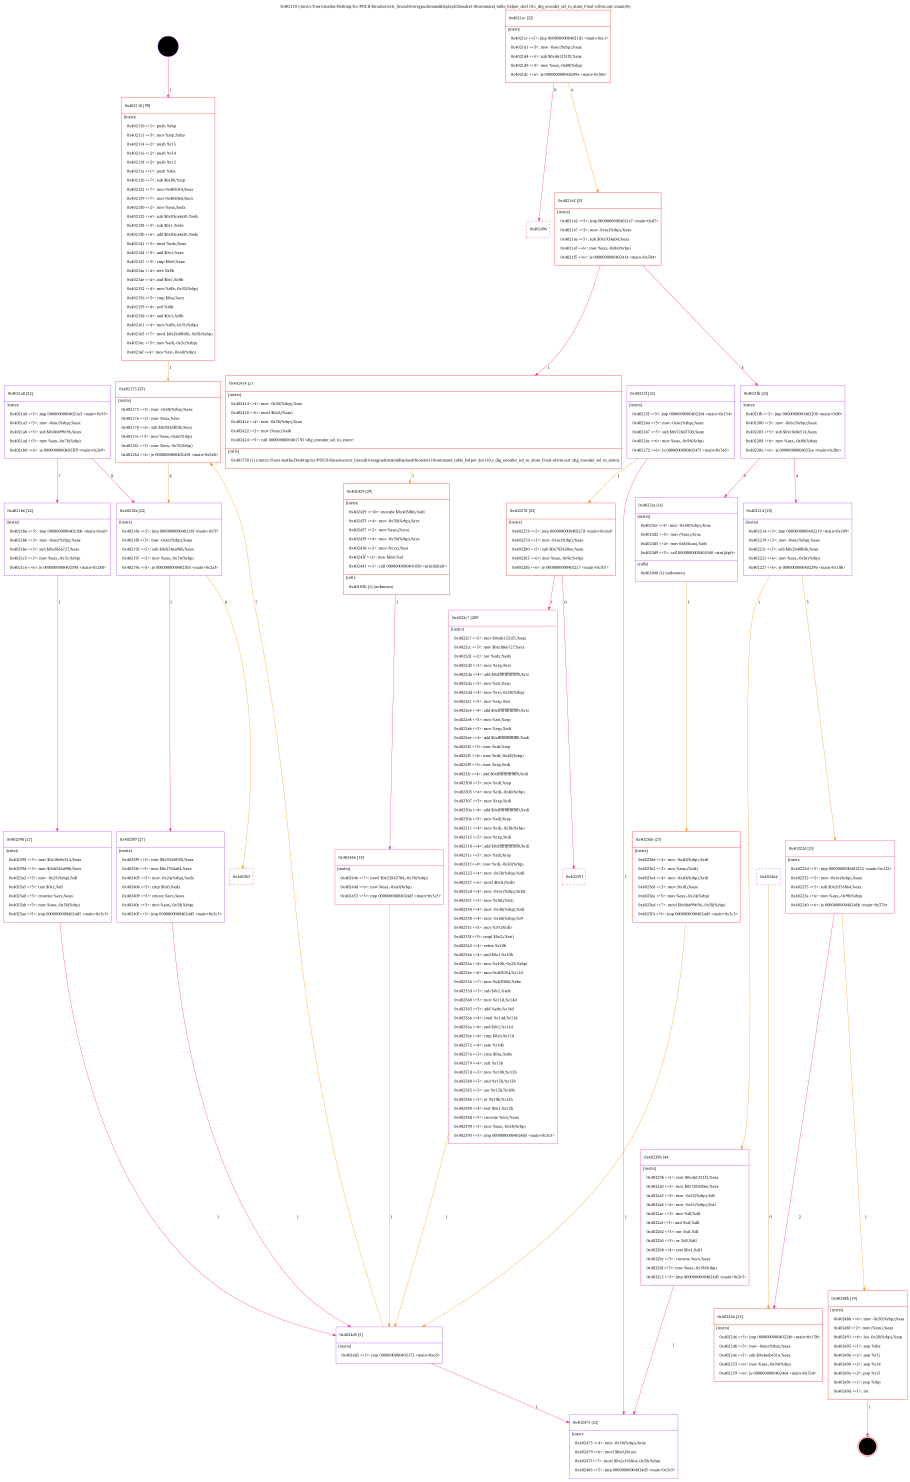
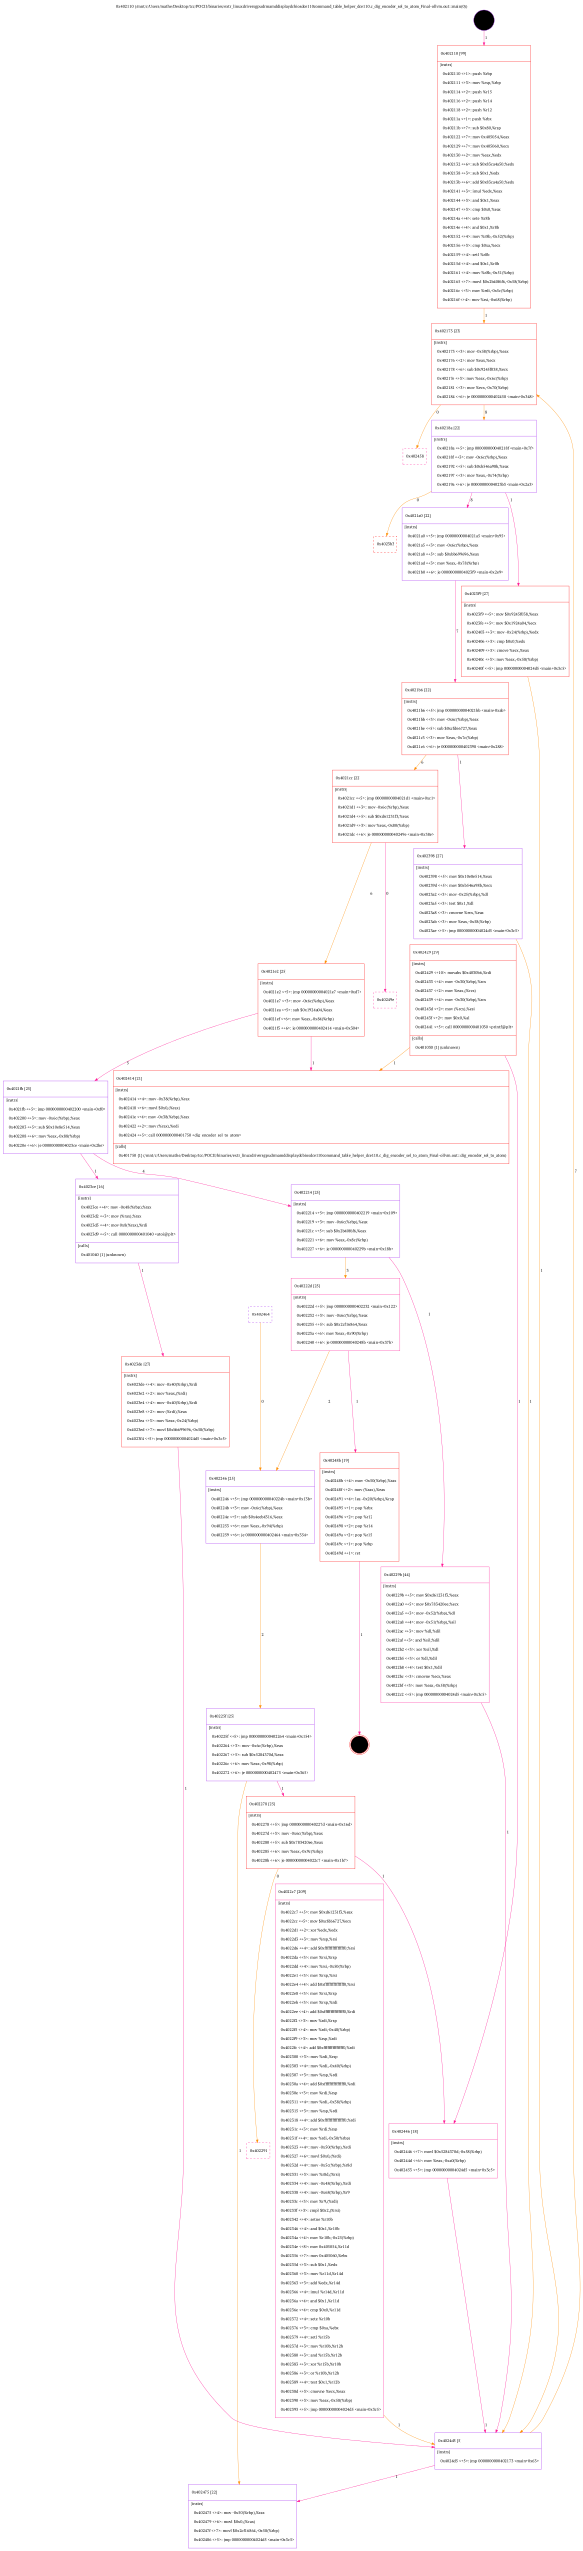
node "0x402458": added
edge "0x402414 [21]" -> "0x402429 [29]": reversed
edge "0x4021fb [25]" -> "0x4023ce [16]": label " 9" -> " 1"
edge "0x40225f [25]" -> "0x402278 [25]": color darkorange -> deeppink
edge "0x4021a0 [22]" -> "0x40218a [22]": reversed
node "0x4021b6 [22]": color purple -> red
edge "0x402278 [25]" -> "0x4022c7 [209]": now "0x402278 [25]" -> "0x402446 [18]"
edge "0x4023ce [16]" -> "0x4023de [27]": color darkorange -> deeppink
edge "0x402278 [25]" -> "0x402291": color deeppink -> darkorange
edge "0x4021b6 [22]" -> "0x4021cc [22]": added, label "6"
edge "0x402214 [25]" -> "0x40229b [44]": color darkorange -> deeppink
node "0x4023f9 [27]": color purple -> red
edge "0x40225f [25]" -> "0x402475 [22]": color deeppink -> darkorange
edge "0x40222d [25]" -> "0x40248b [19]": color darkorange -> deeppink
edge "0x40222d [25]" -> "0x402246 [25]": color deeppink -> darkorange
edge "0x402446 [18]" -> "0x4024d5 [5]": color darkorange -> deeppink
edge "0x4023f9 [27]" -> "0x4024d5 [5]": color deeppink -> darkorange
edge "0x4023de [27]" -> "0x4024d5 [5]": color darkorange -> deeppink
edge "0x402398 [27]" -> "0x4024d5 [5]": color deeppink -> darkorange
node "0x402246 [25]": color red -> purple
edge "0x40229b [44]" -> "0x402475 [22]": now "0x40229b [44]" -> "0x4024d5 [5]"
edge "0x402246 [25]" -> "0x40225f [25]": added, label "2"
